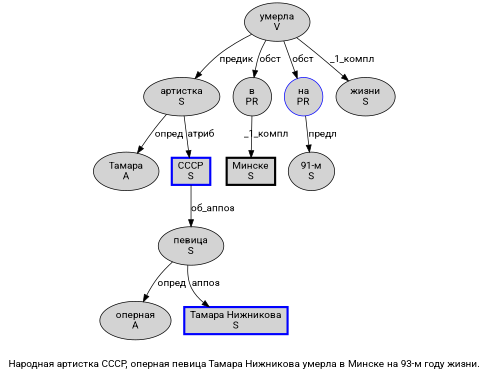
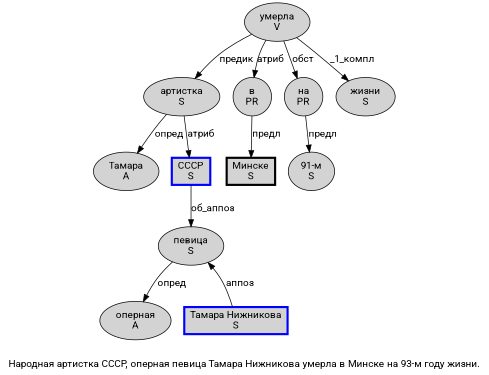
edge "умерла V" -> "в PR": label "обст" -> "атриб"
node "на PR": color blue -> black
edge "в PR" -> "Минске S": label "_1_компл" -> "предл"
edge "певица S" -> "Тамара Нижникова S": reversed
